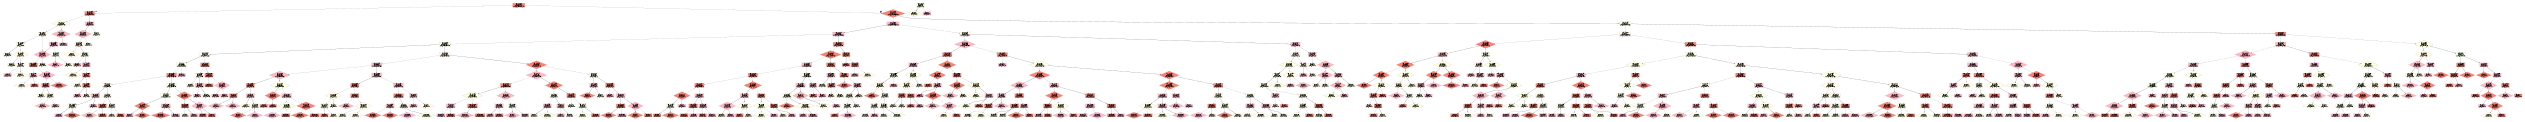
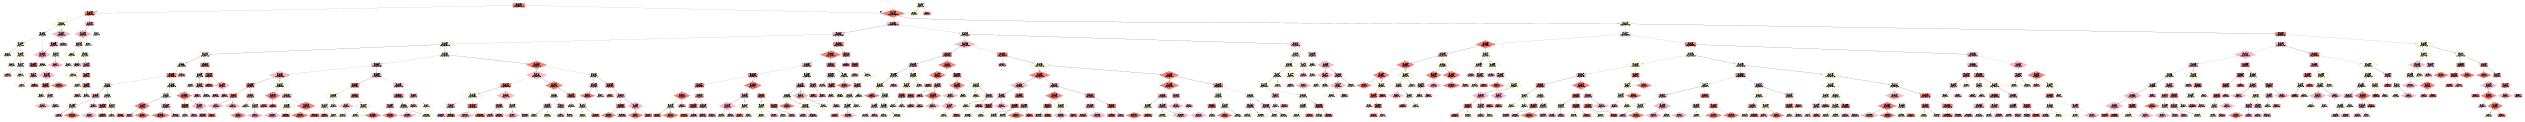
node "X[9] <= 0.47 gini = 0.37 samples = 49 value = [37, 12, 0]": fillcolor salmon -> lightyellow
